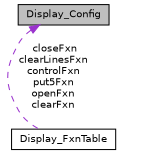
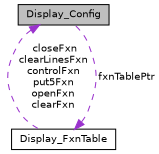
edge "Display_Config" -> "Display_FxnTable": added, label "fxnTablePtr"
